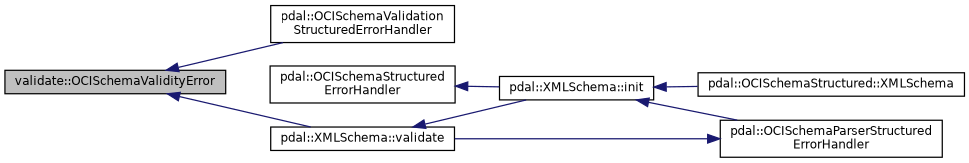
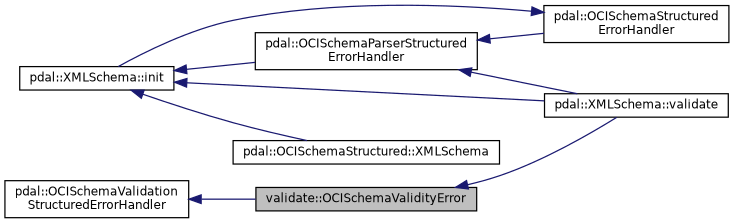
edge "pdal::OCISchemaStructured ErrorHandler" -> "pdal::OCISchemaParserStructured ErrorHandler": added
edge "pdal::OCISchemaValidation StructuredErrorHandler" -> "validate::OCISchemaValidityError": reversed
edge "pdal::XMLSchema::init" -> "pdal::XMLSchema::validate": reversed
